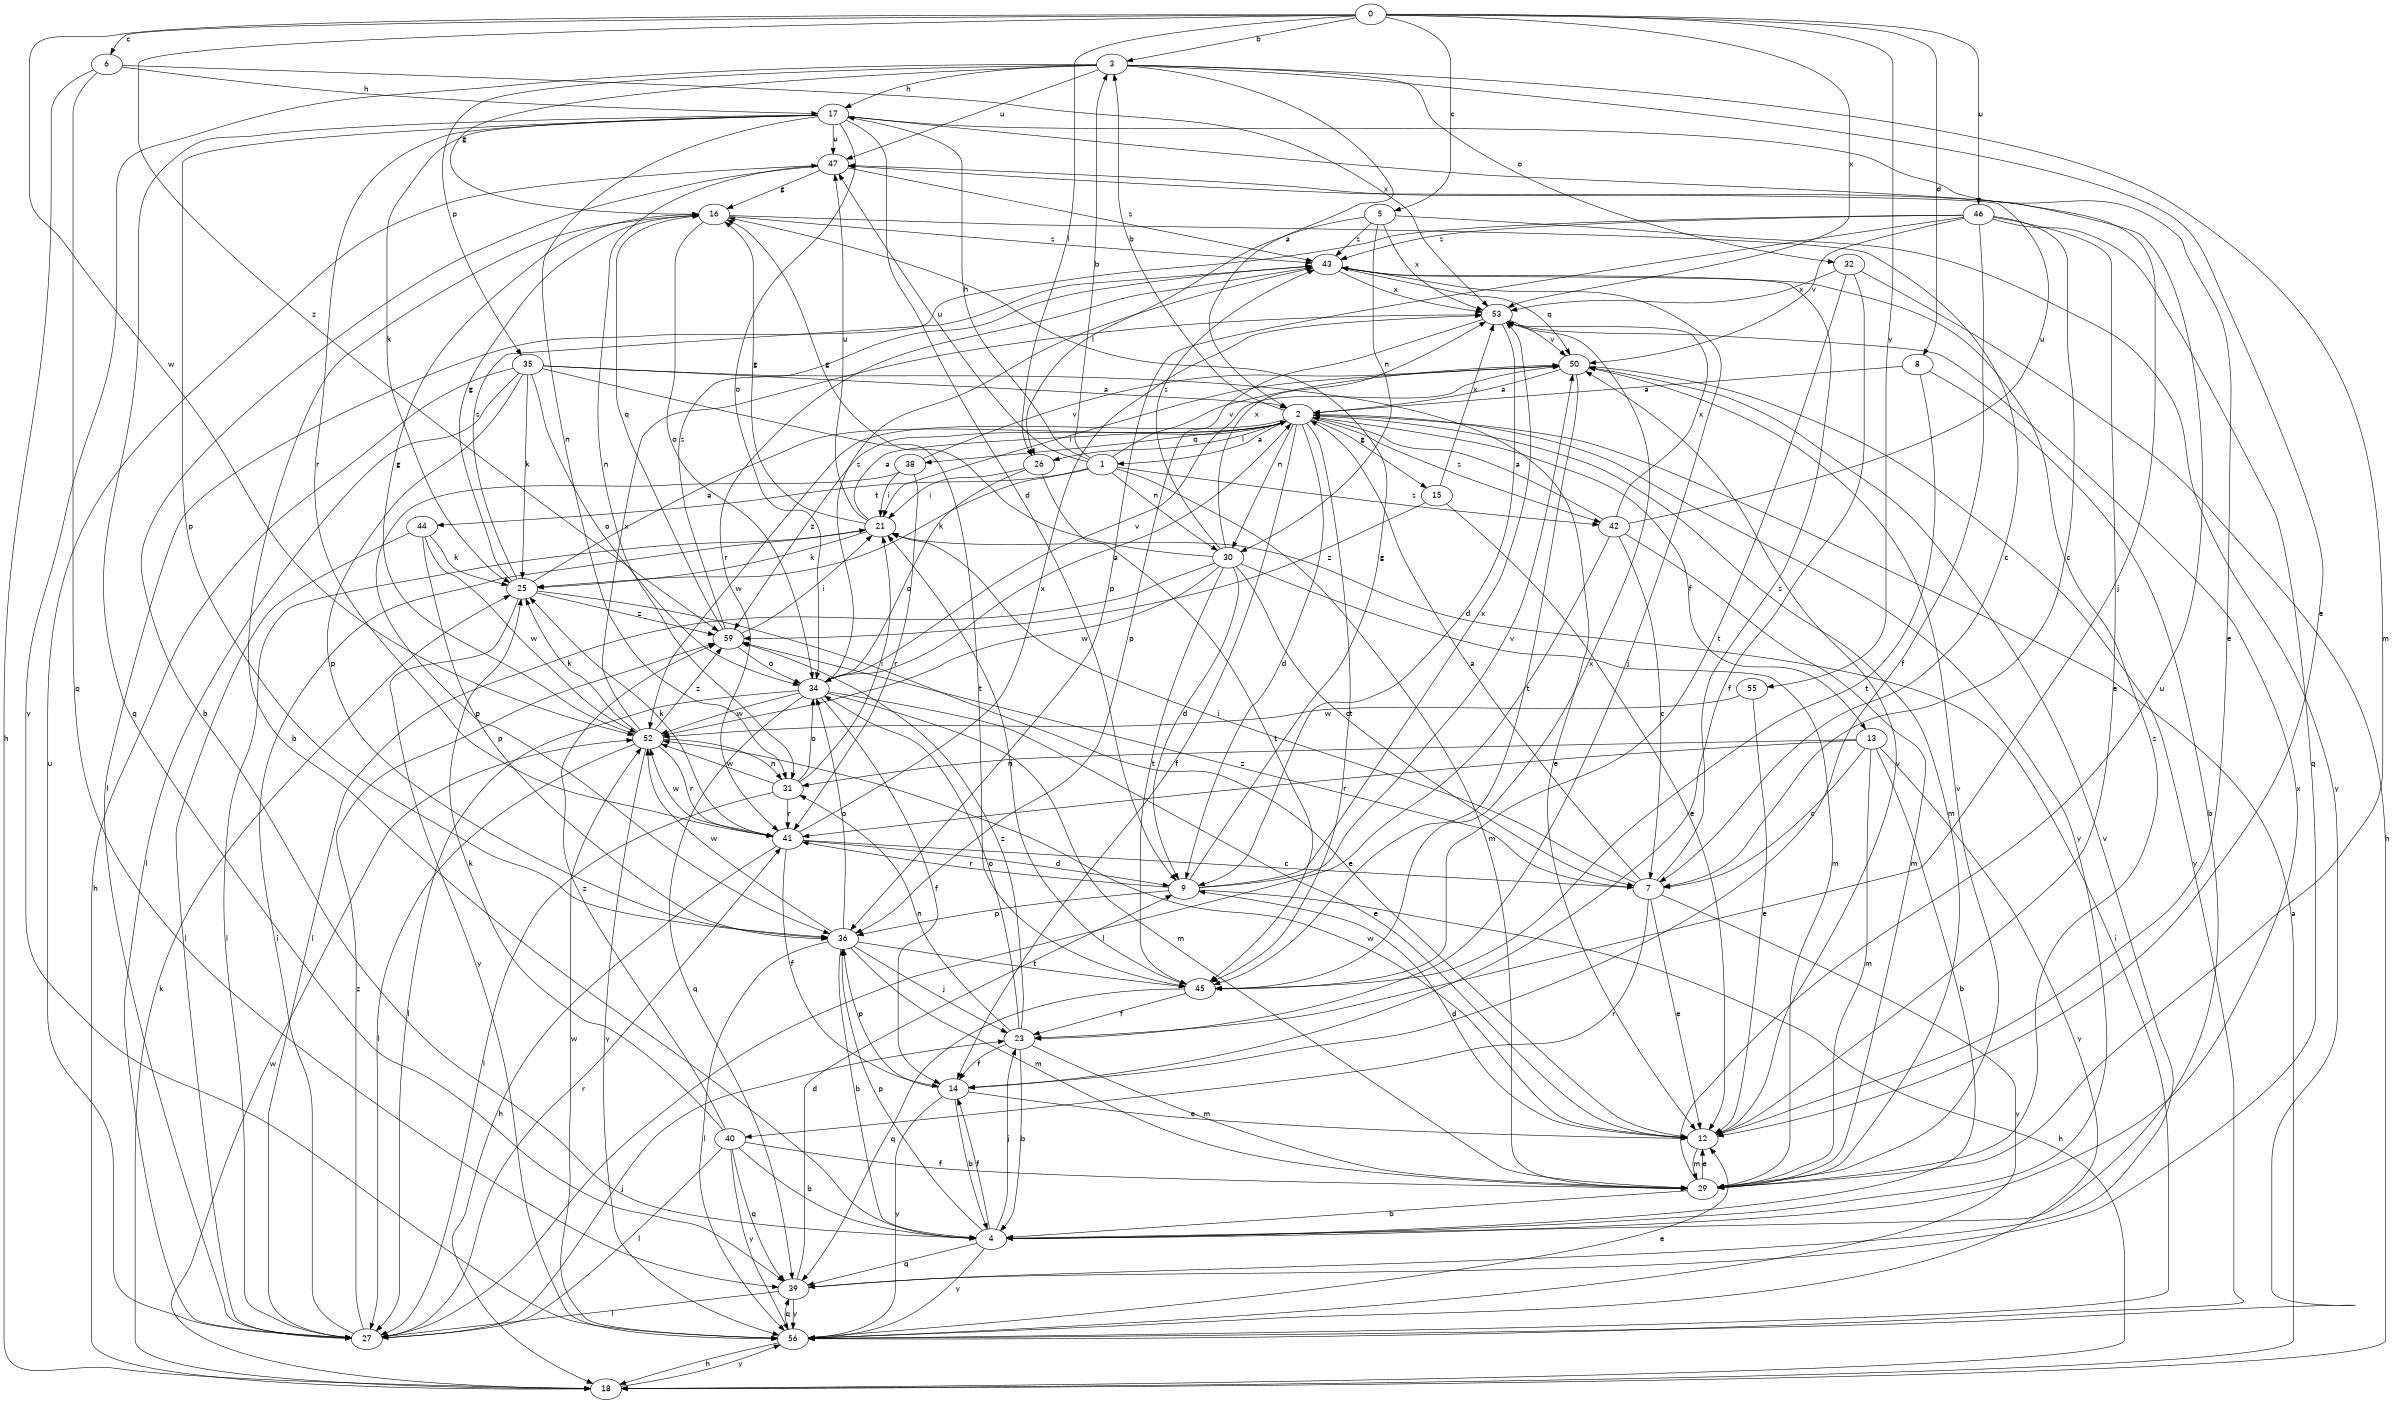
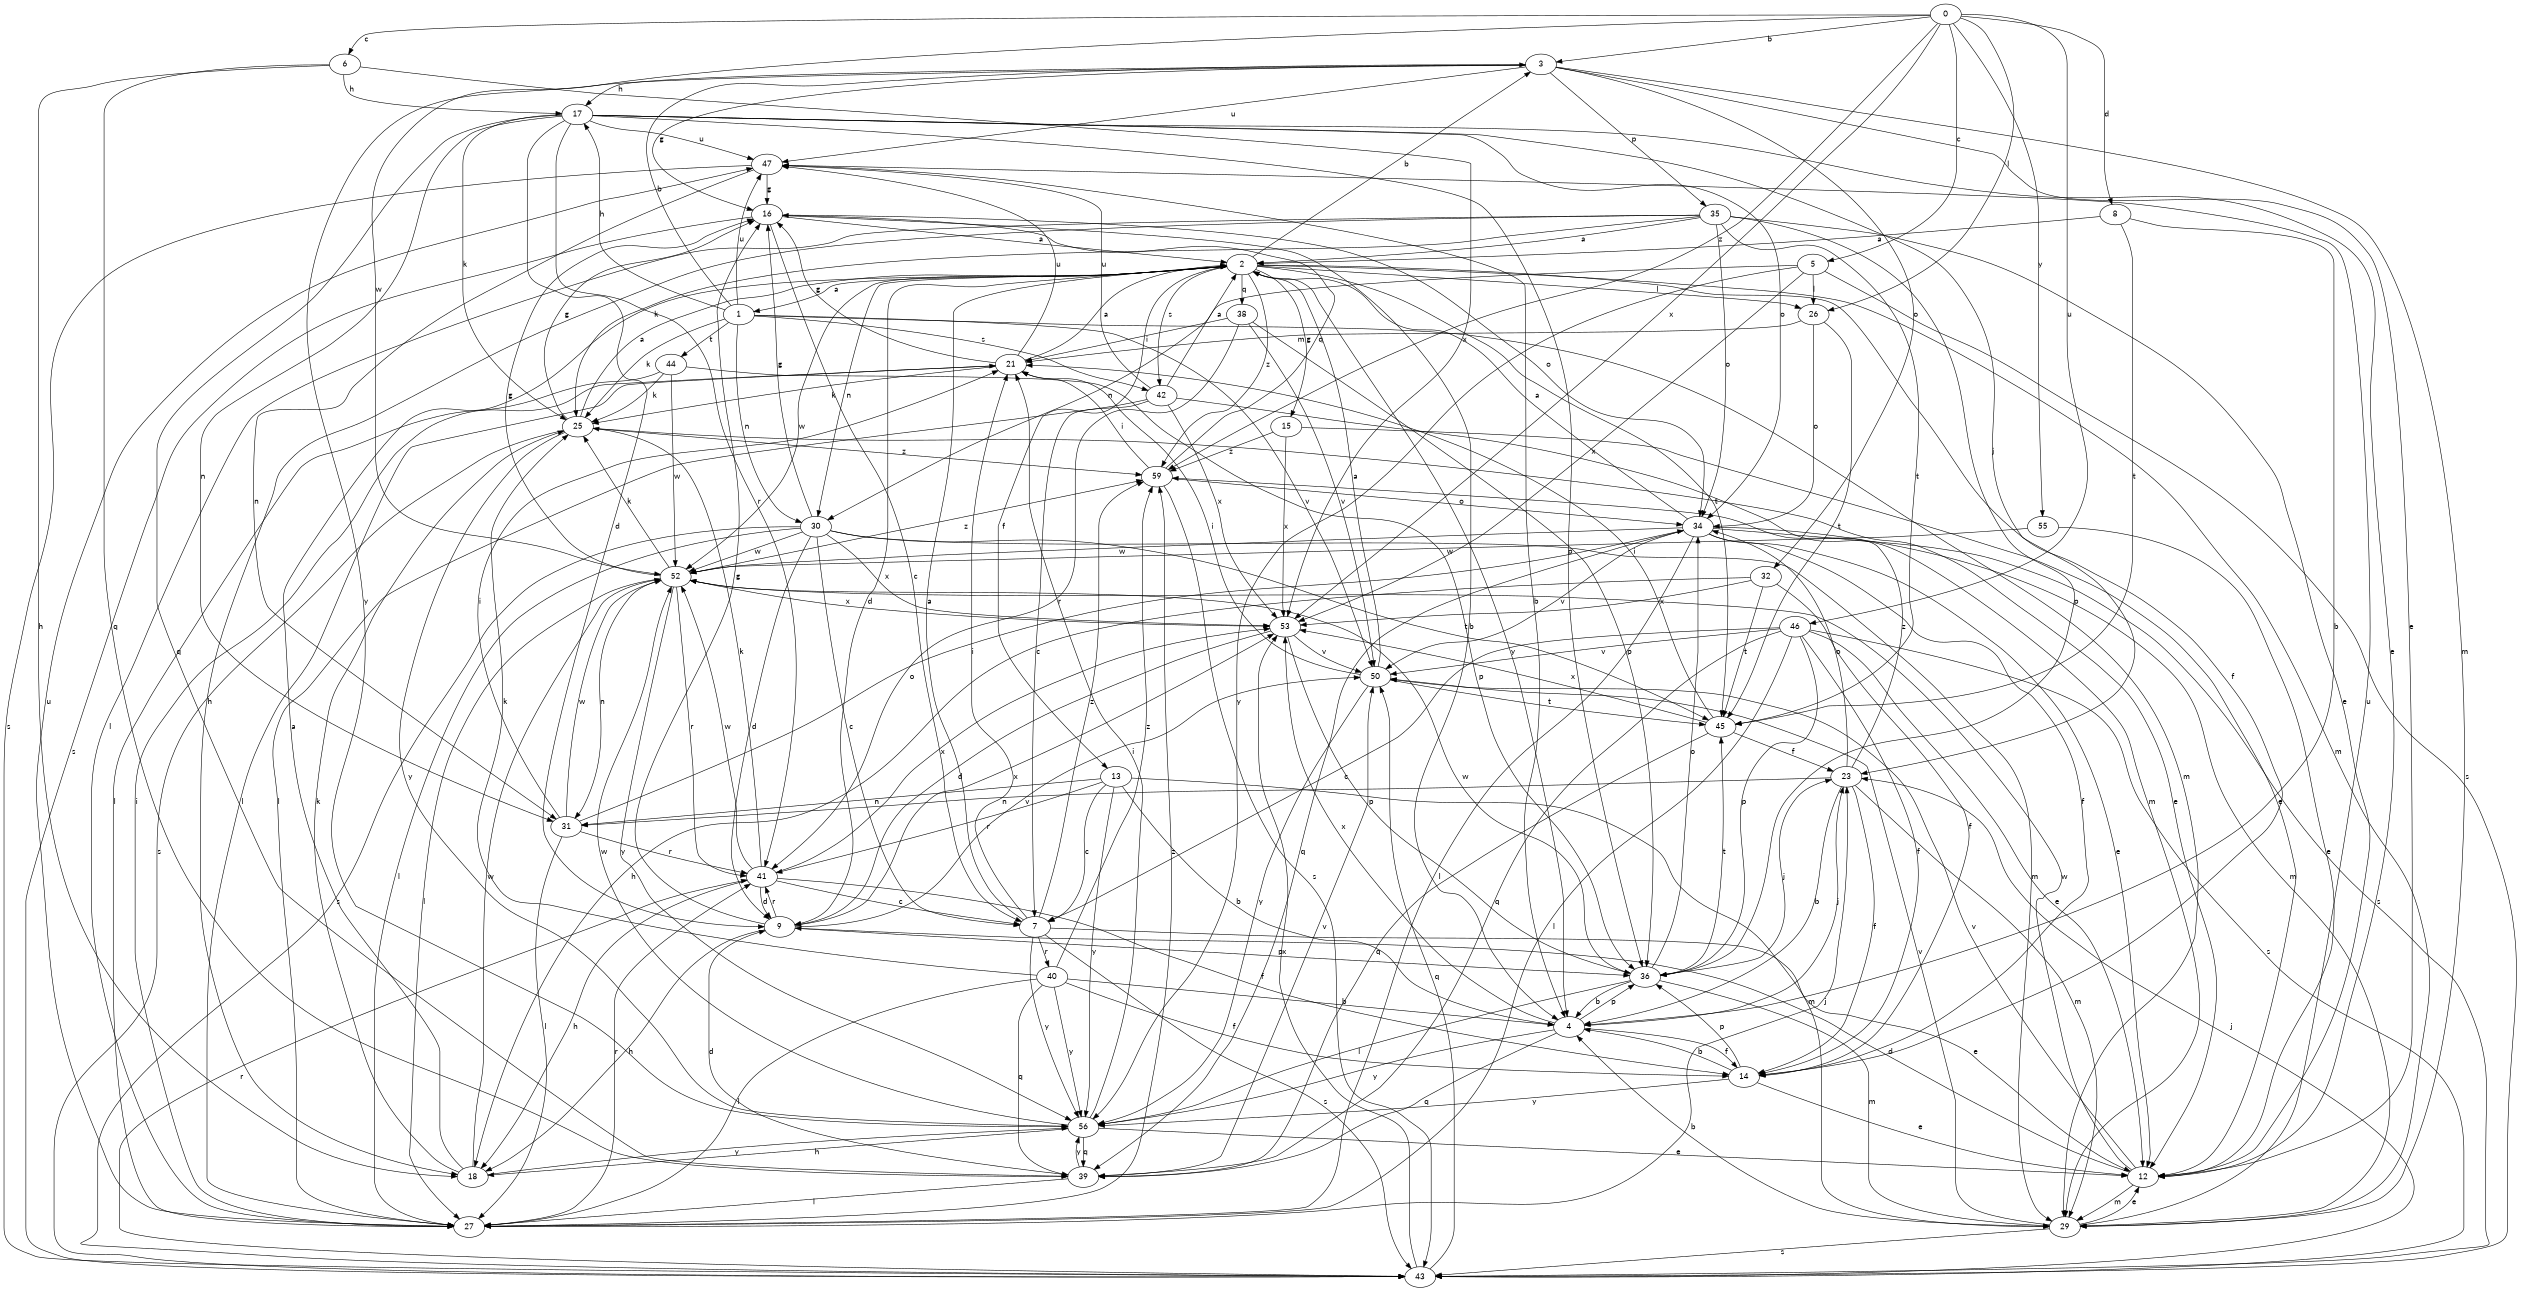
edge "3" -> "2": now "16" -> "2"
edge "26" -> "21": label "i" -> "m"
edge "40" -> "29": now "40" -> "14"
